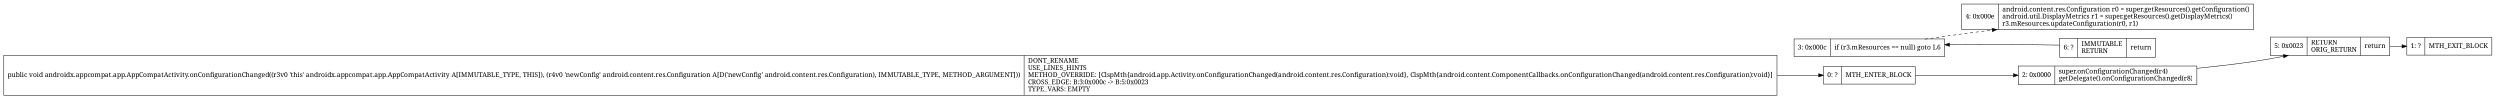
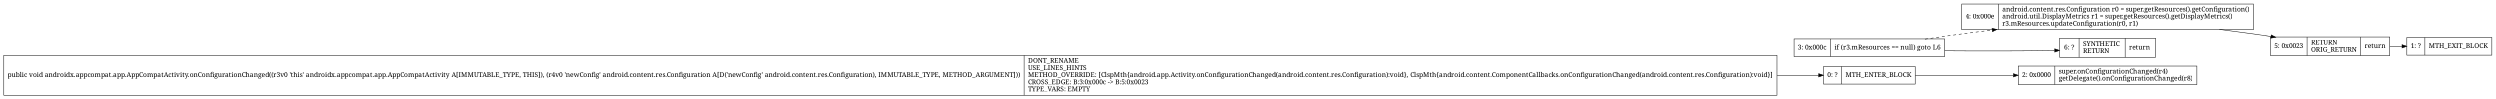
node "6: ?": text "IMMUTABLE" -> "SYNTHETIC"
edge "6: ?" -> "3: 0x000c": reversed
edge "2: 0x0000" -> "5: 0x0023": now "4: 0x000e" -> "5: 0x0023"
